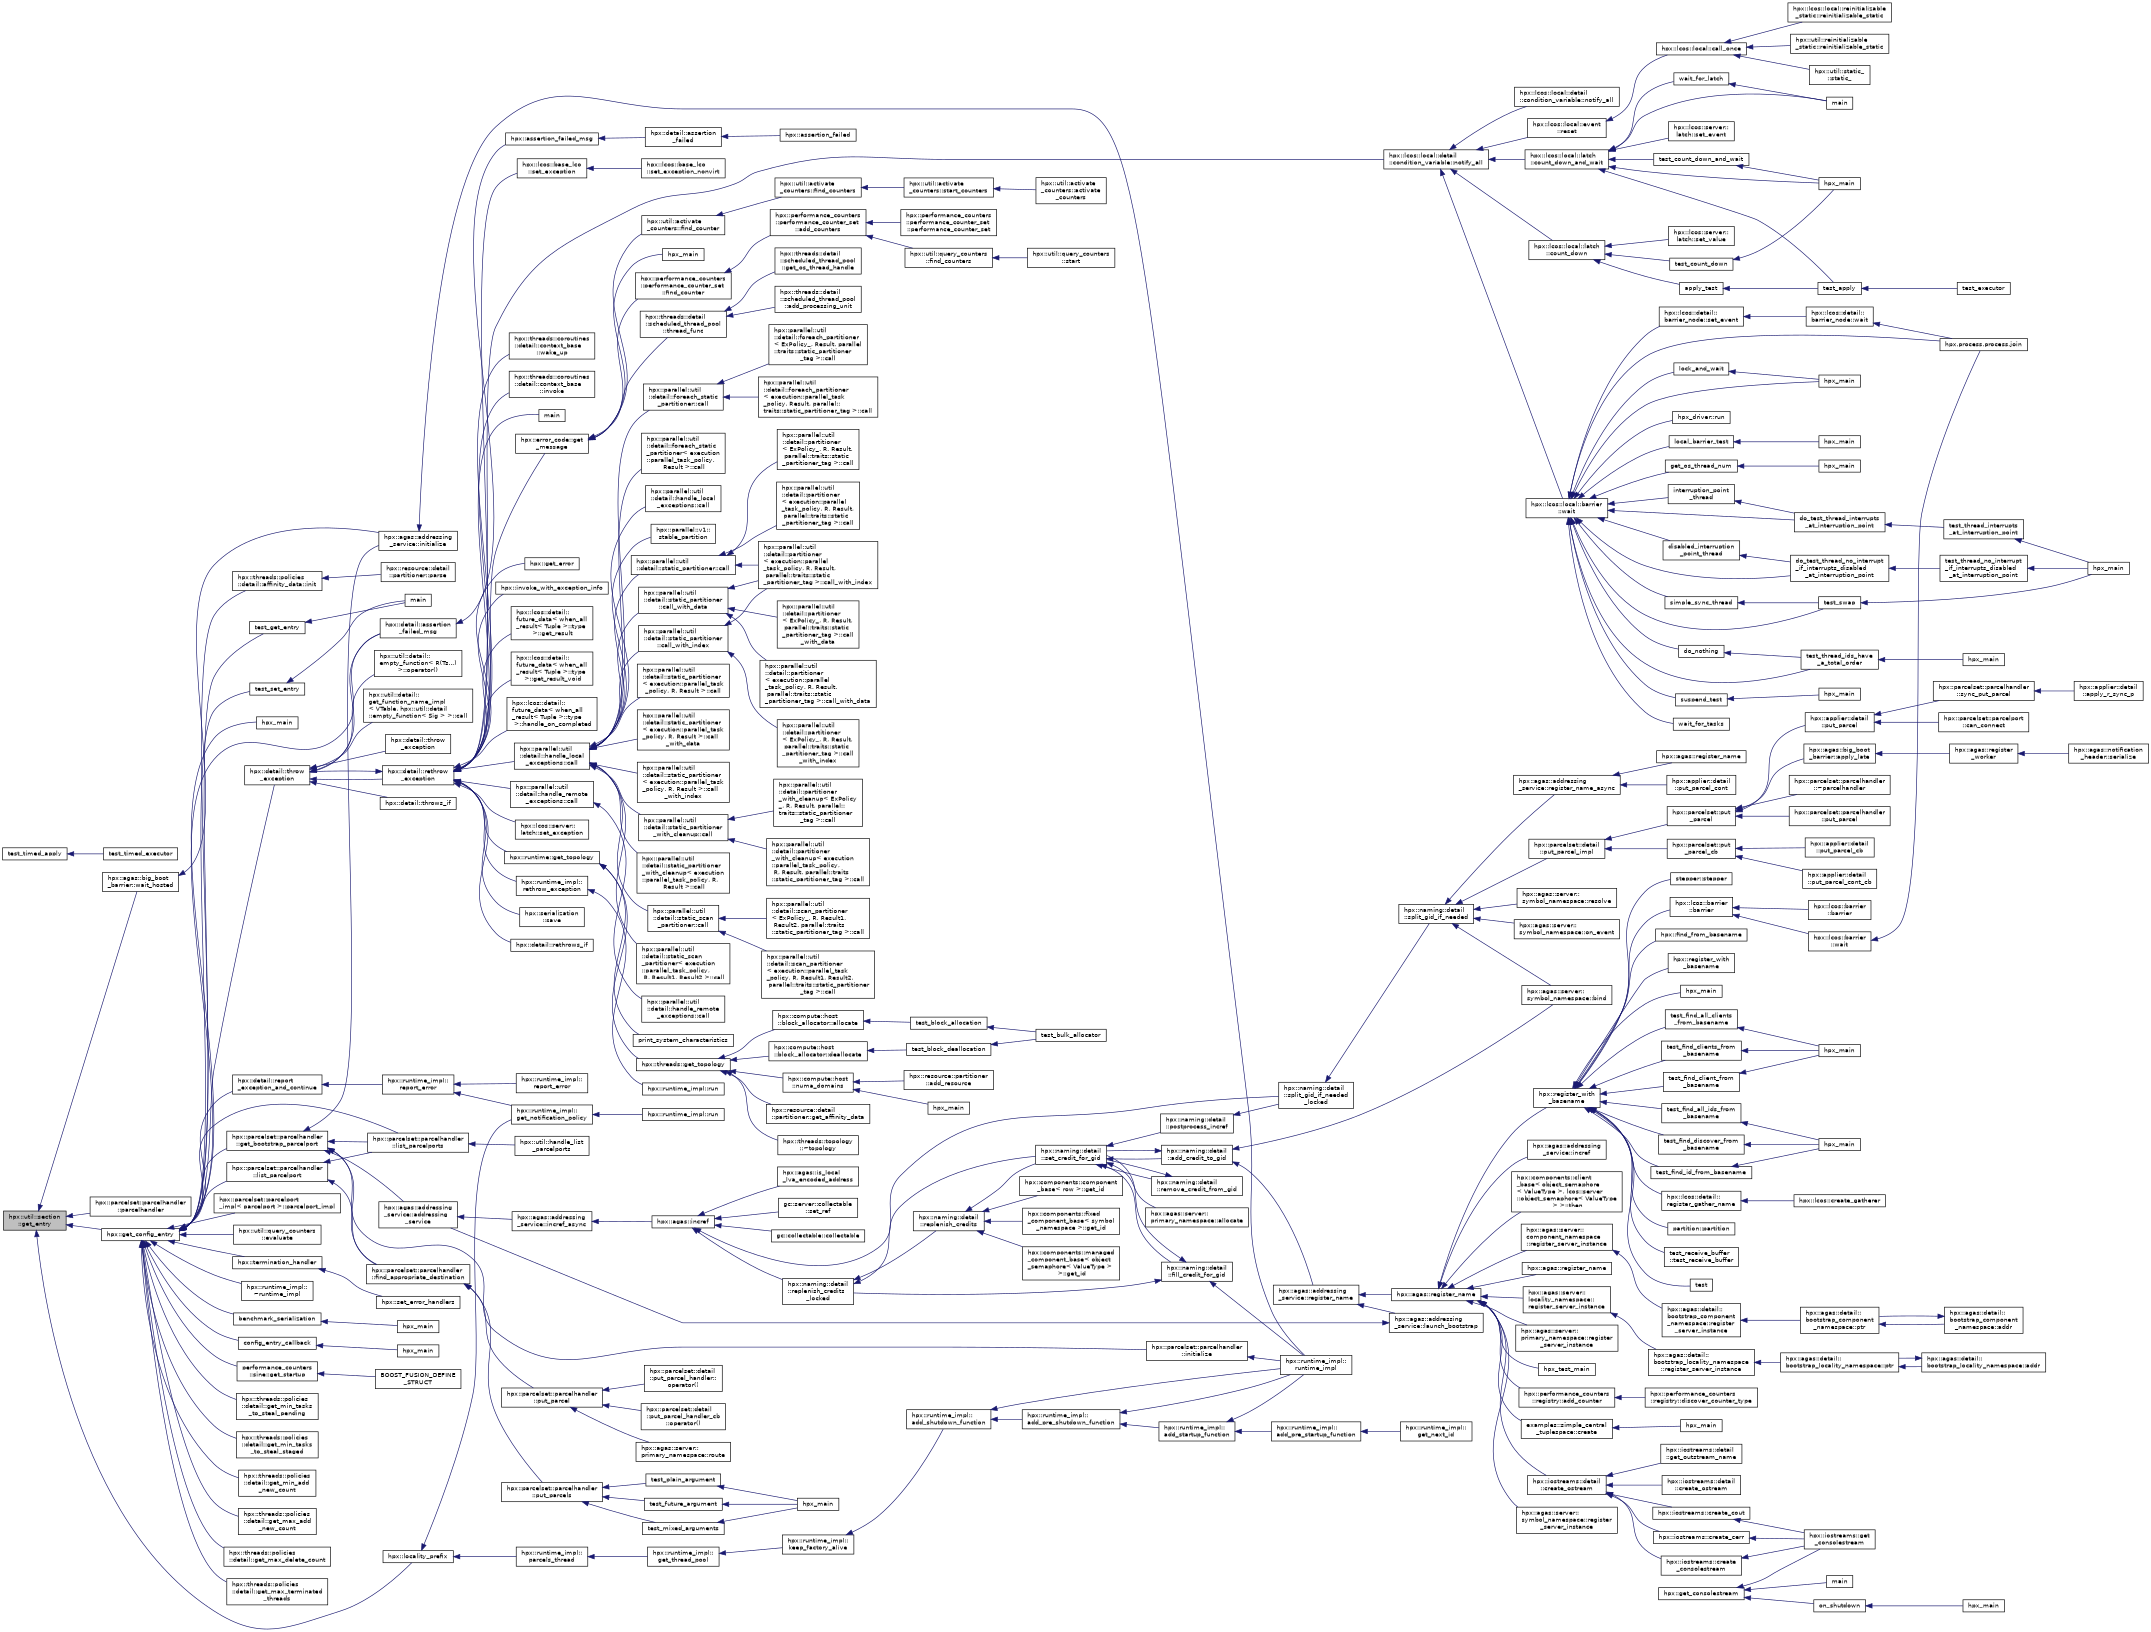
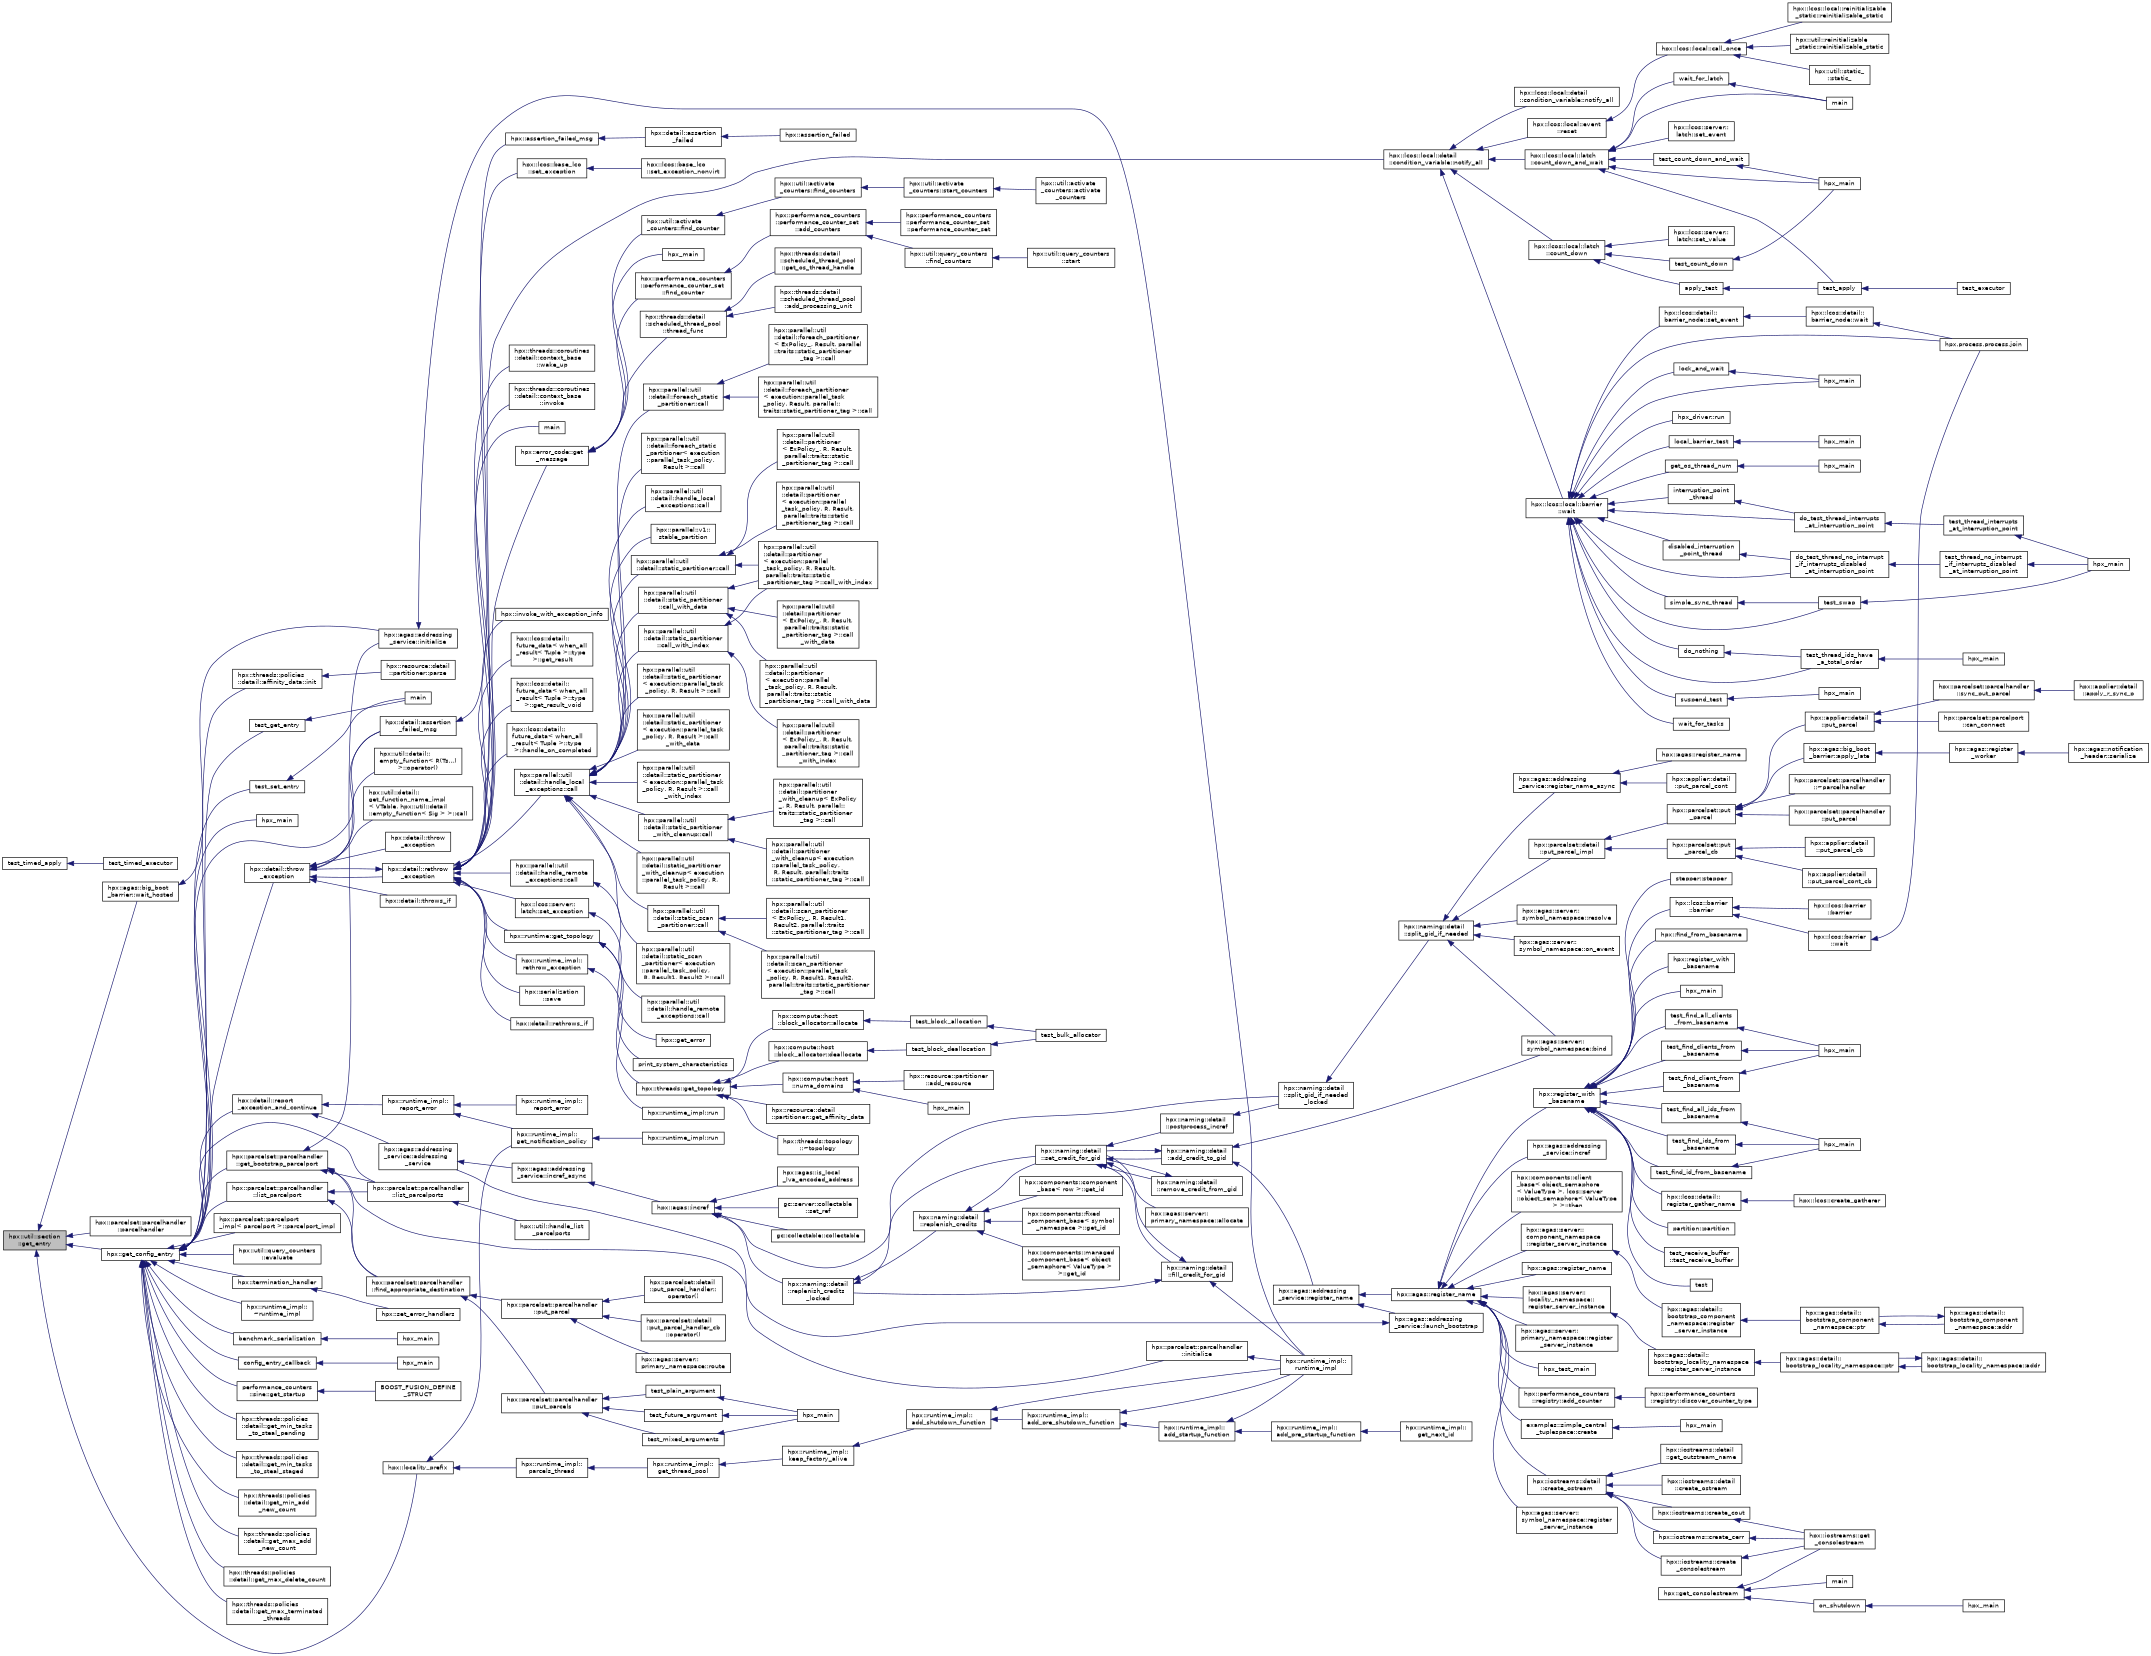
edge "hpx::get_error" -> "hpx::detail::rethrow _exception": now "hpx::get_error" -> "hpx::lcos::server:: latch::set_exception"
node "test_find_discover_from _basename": label "test_find_discover_from _basename" -> "test_find_ids_from _basename"
edge "hpx::agas::addressing _service::addressing _service" -> "hpx::parcelset::parcelhandler ::get_bootstrap_parcelport": now "hpx::agas::addressing _service::addressing _service" -> "hpx::detail::report _exception_and_continue"
